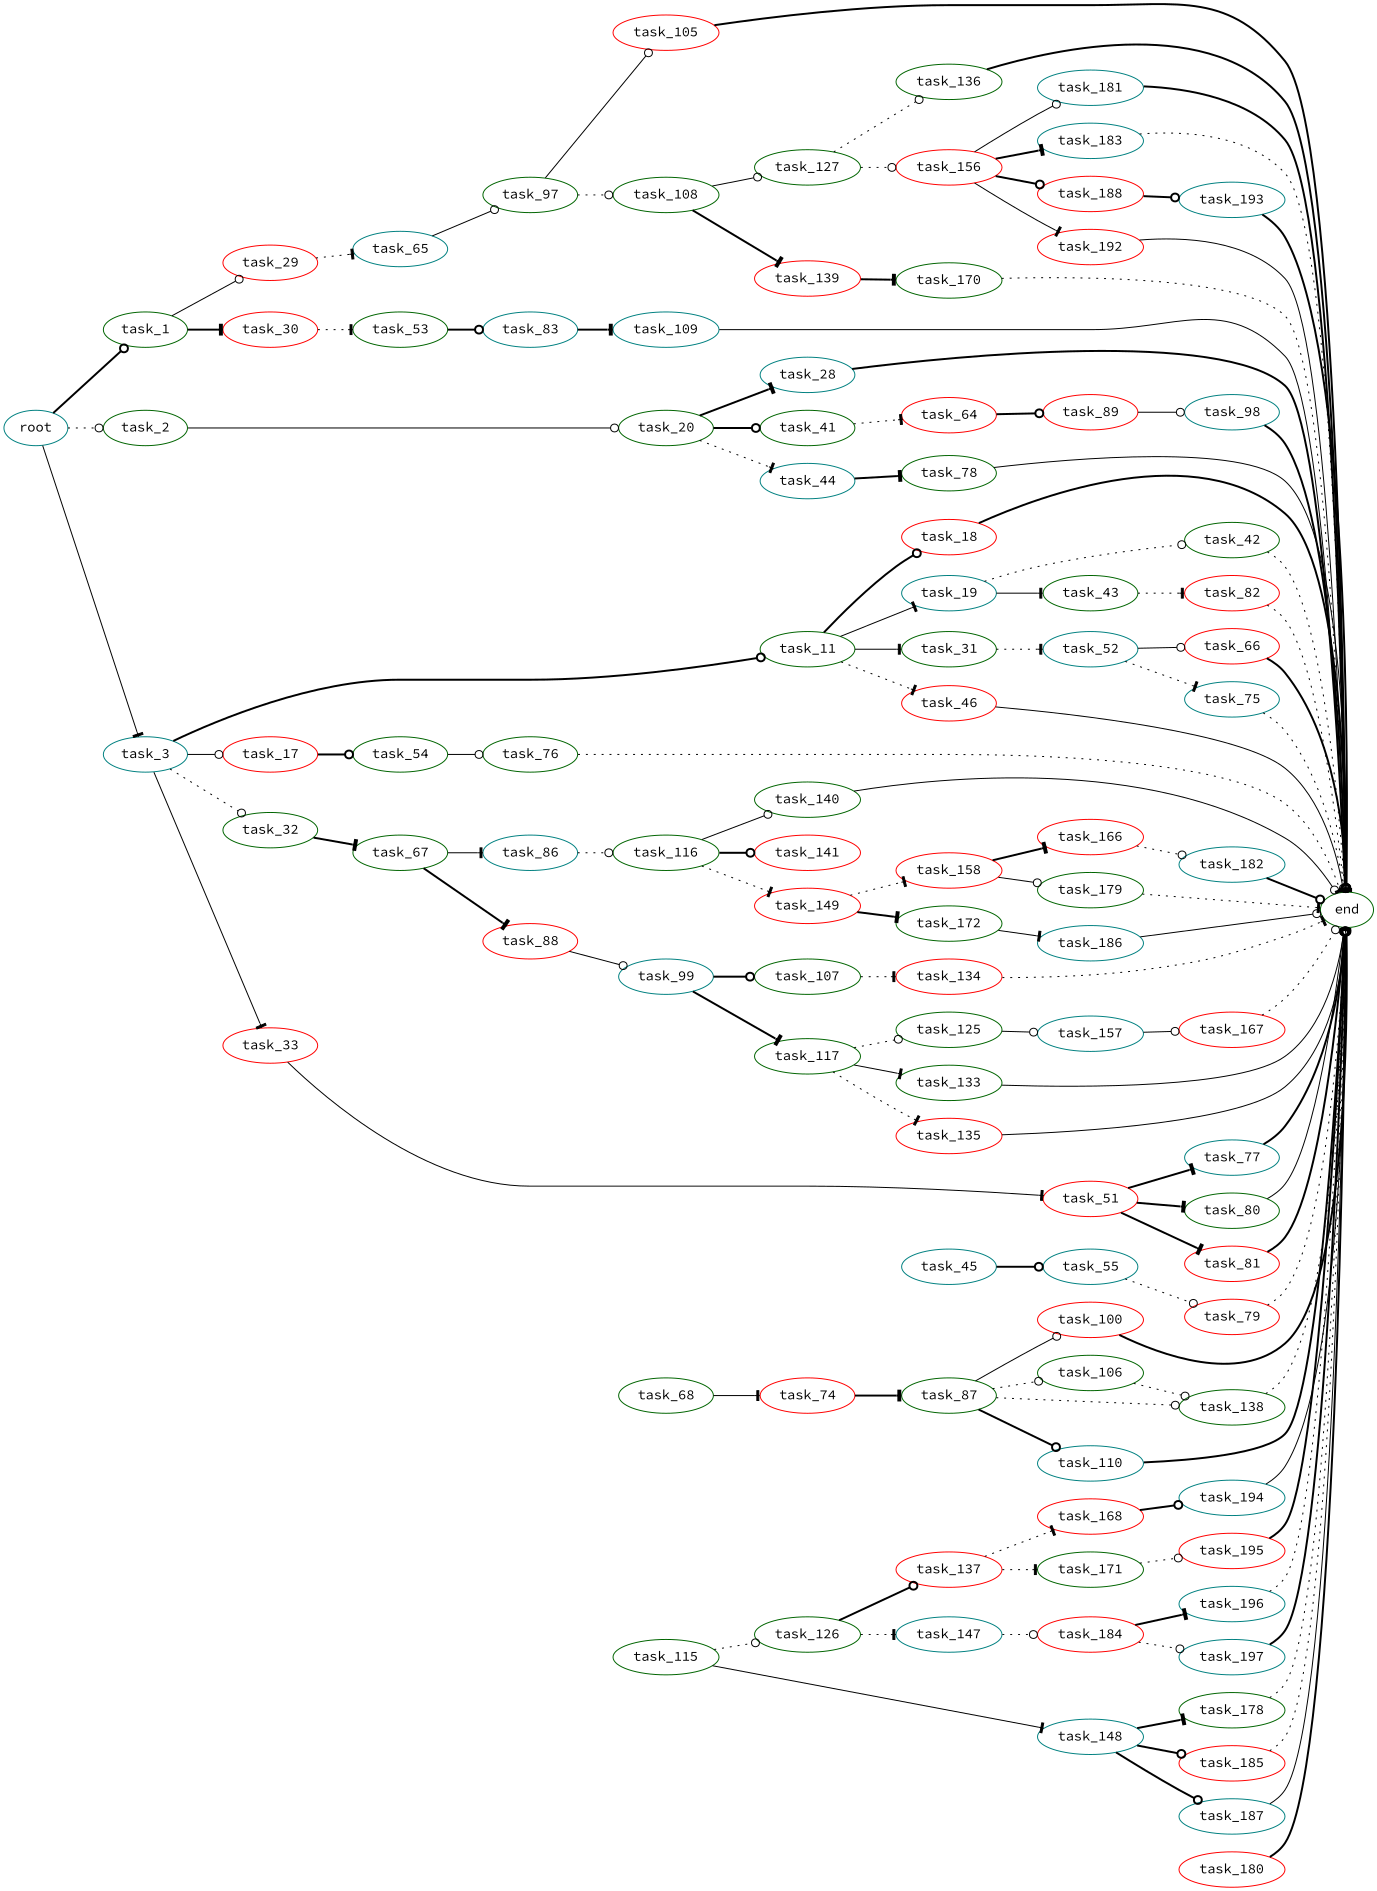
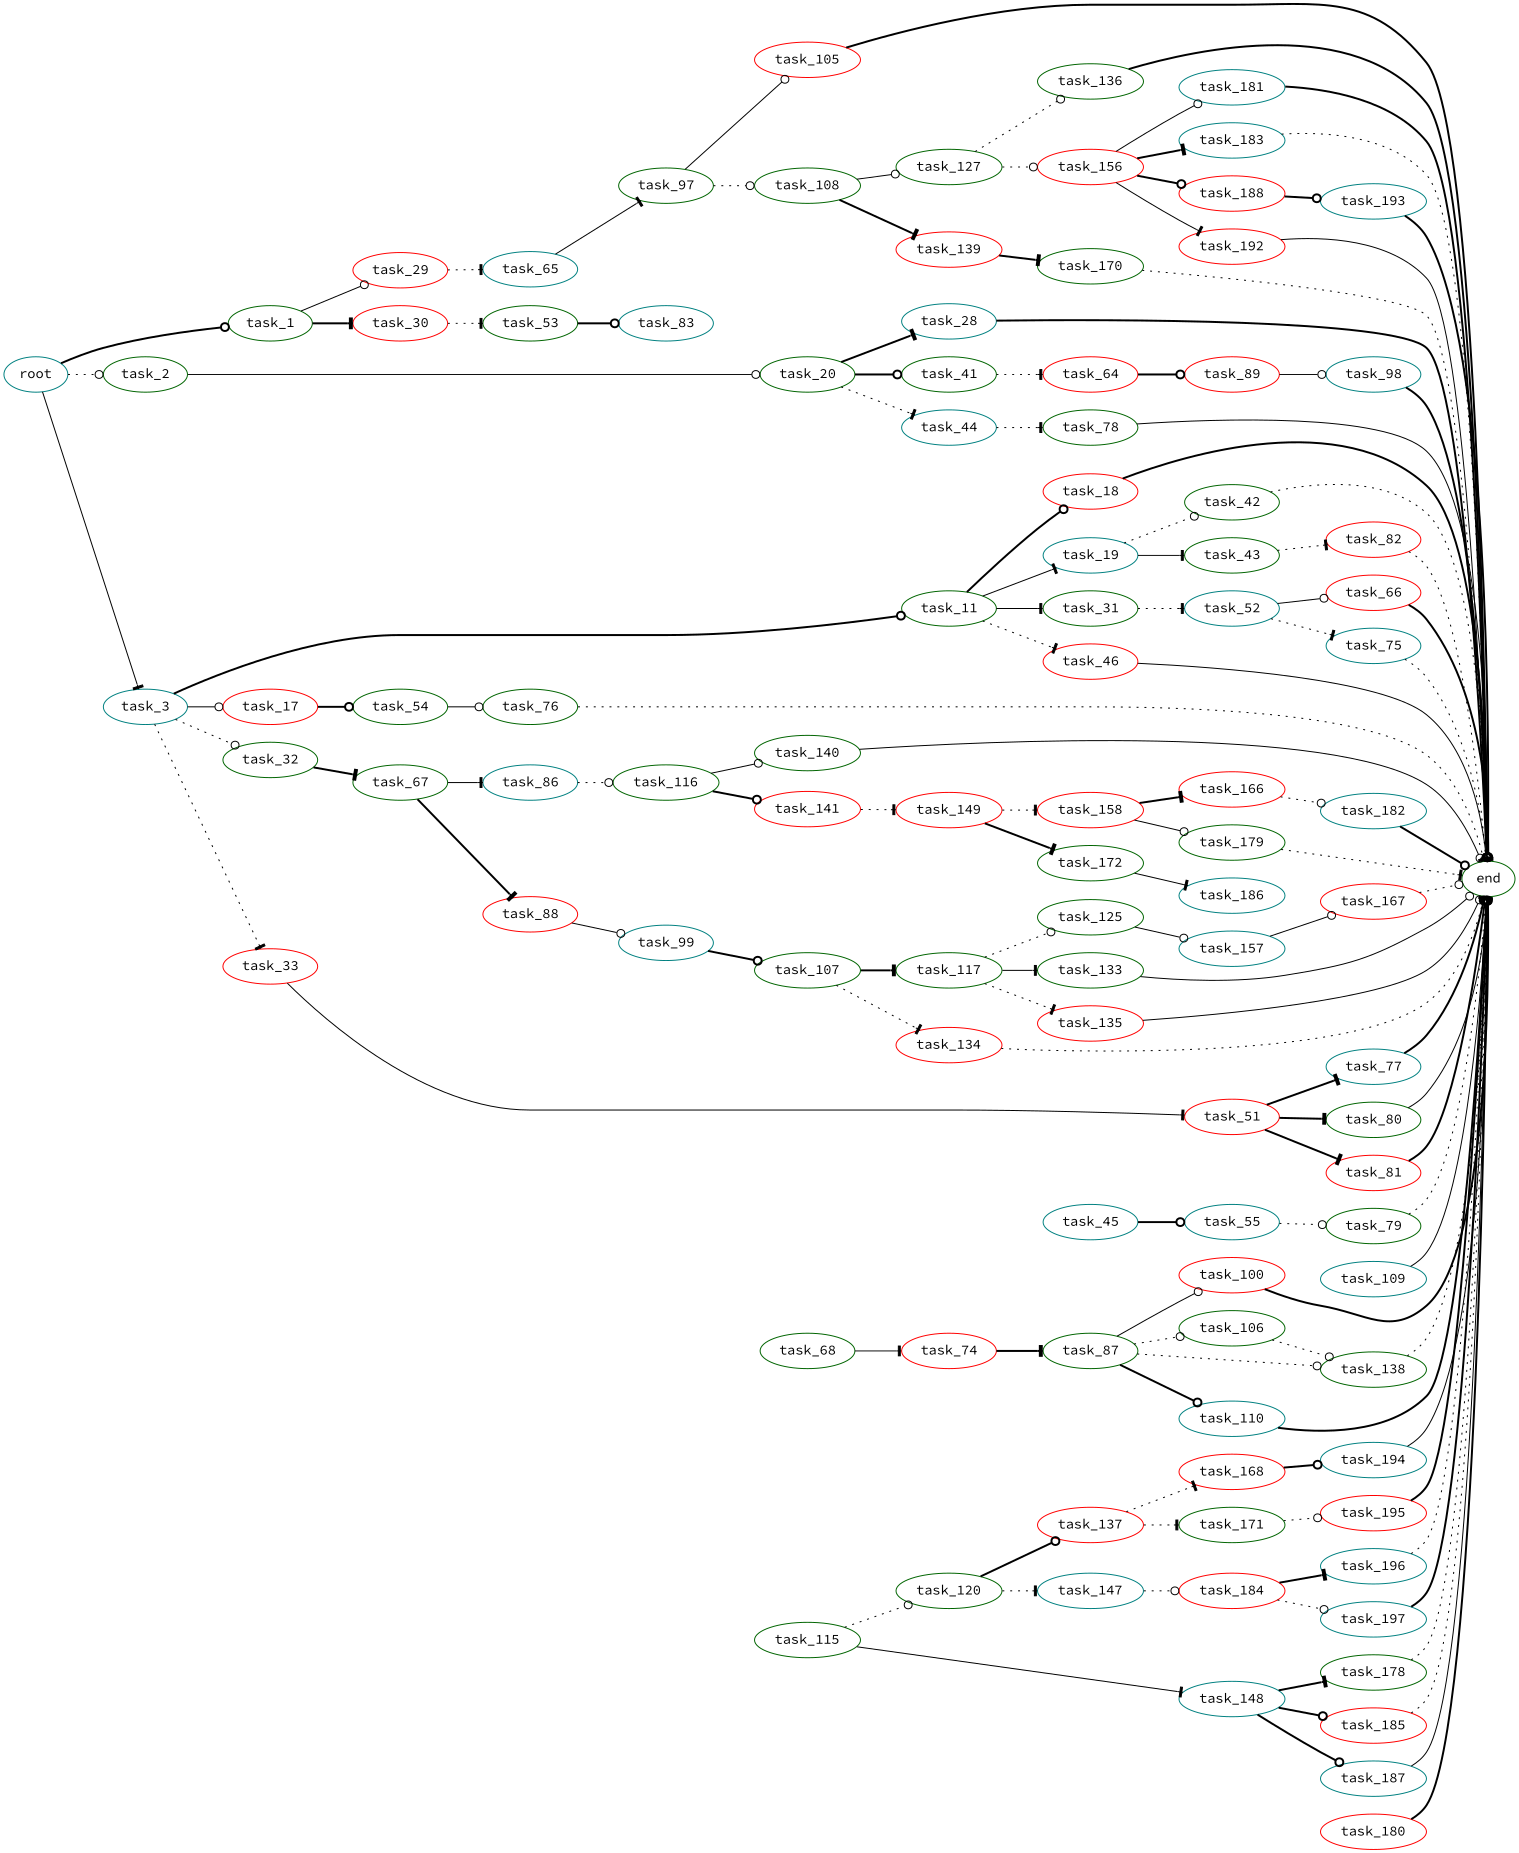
edge "task_65" -> "task_97": arrowhead odot -> tee
edge "task_83" -> "task_109": removed
edge "task_44" -> "task_78": style bold -> dotted
edge "task_116" -> "task_149": now "task_141" -> "task_149"
edge "task_3" -> "task_33": style solid -> dotted
edge "task_186" -> "end": removed
edge "task_99" -> "task_117": now "task_107" -> "task_117"
node "task_79": color red -> darkgreen
node "task_126": label "task_126" -> "task_120"
